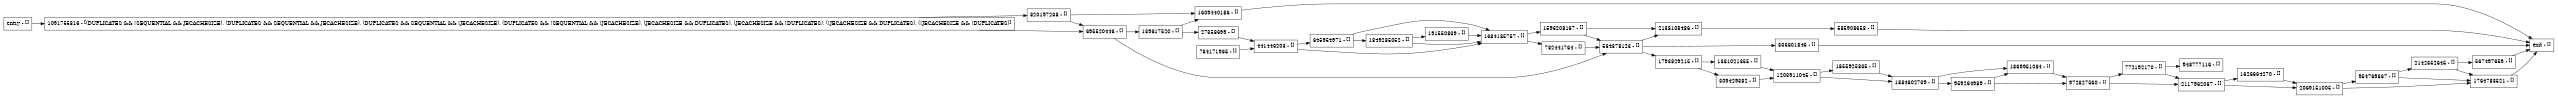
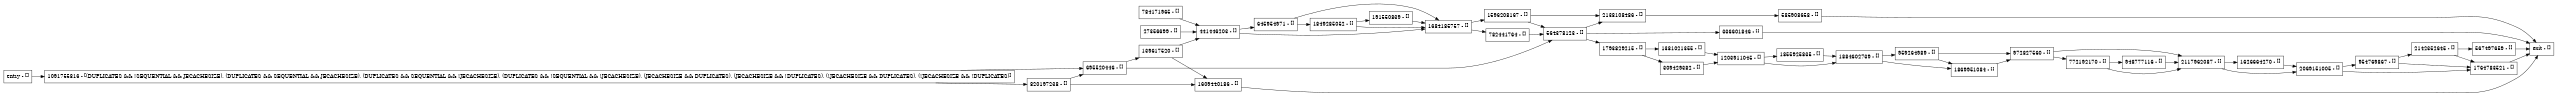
edge "139617520 - []" -> "27356699 - []": now "139617520 - []" -> "441446203 - []"
edge "948777116 - []" -> "2117962087 - []": added
